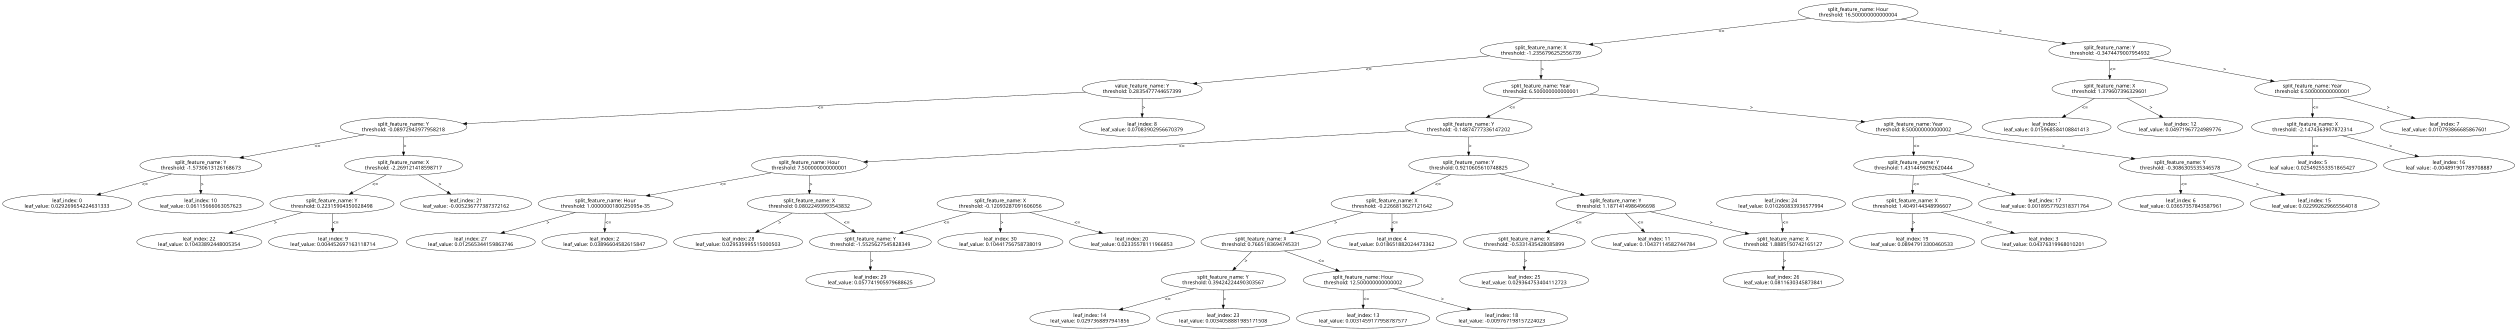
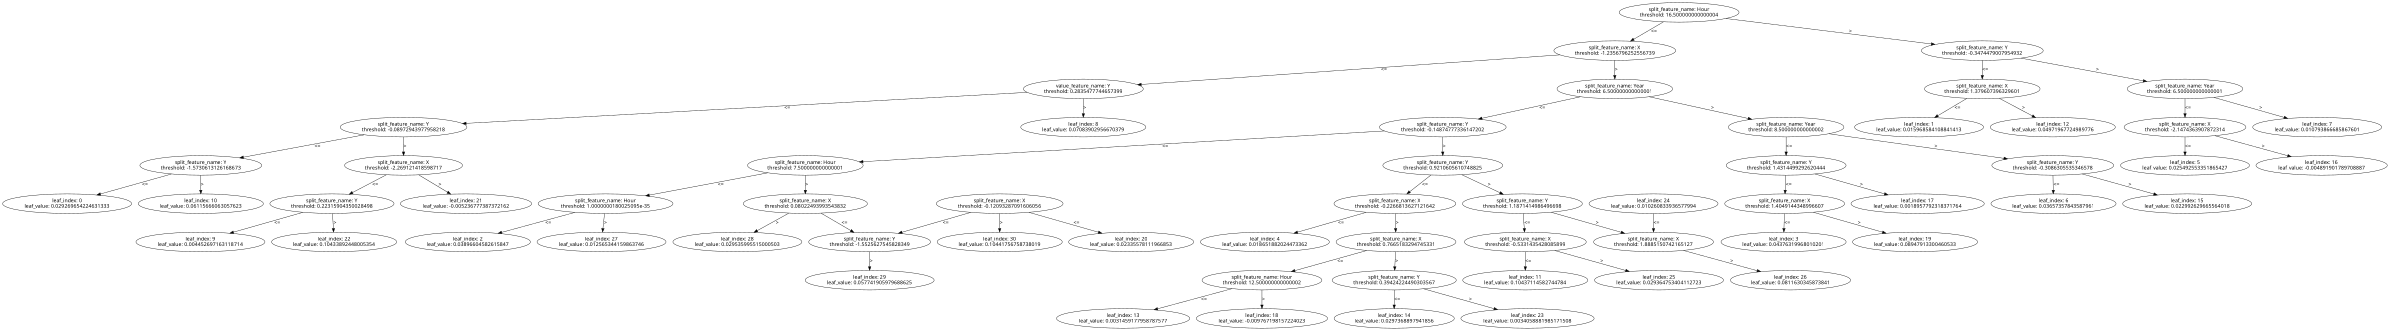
edge "split_feature_name: Y threshold: 1.1871414986496698" -> "leaf_index: 11 leaf_value: 0.10437114582744784": now "split_feature_name: X threshold: -0.5331435428085899" -> "leaf_index: 11 leaf_value: 0.10437114582744784"
node "split_feature_name: X threshold: 0.7665183694745331": label "split_feature_name: X threshold: 0.7665183694745331" -> "split_feature_name: X threshold: 0.7665183294745331"
